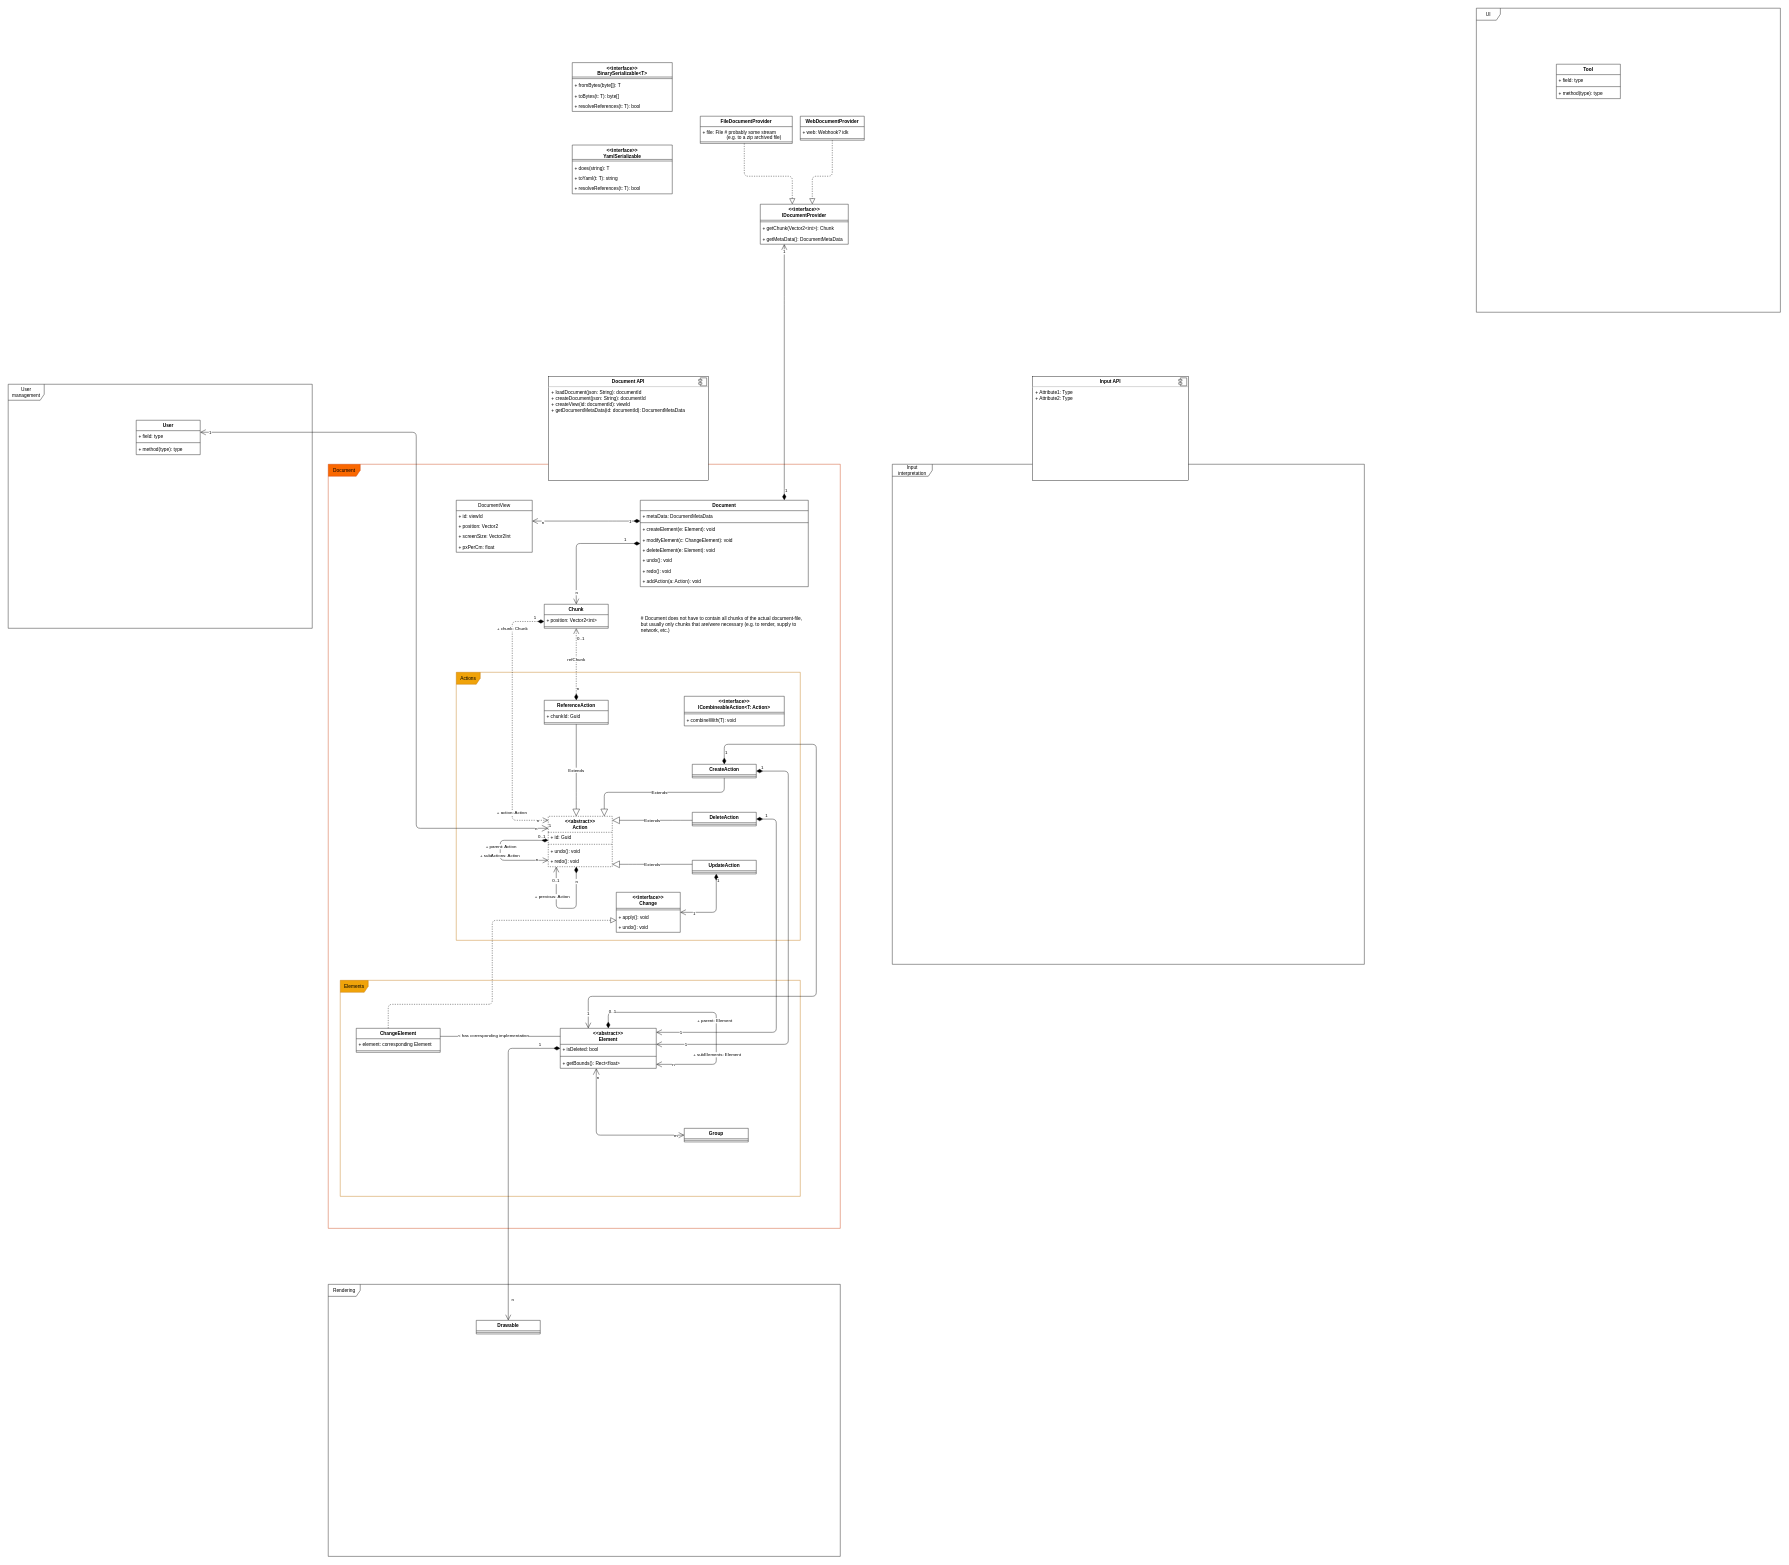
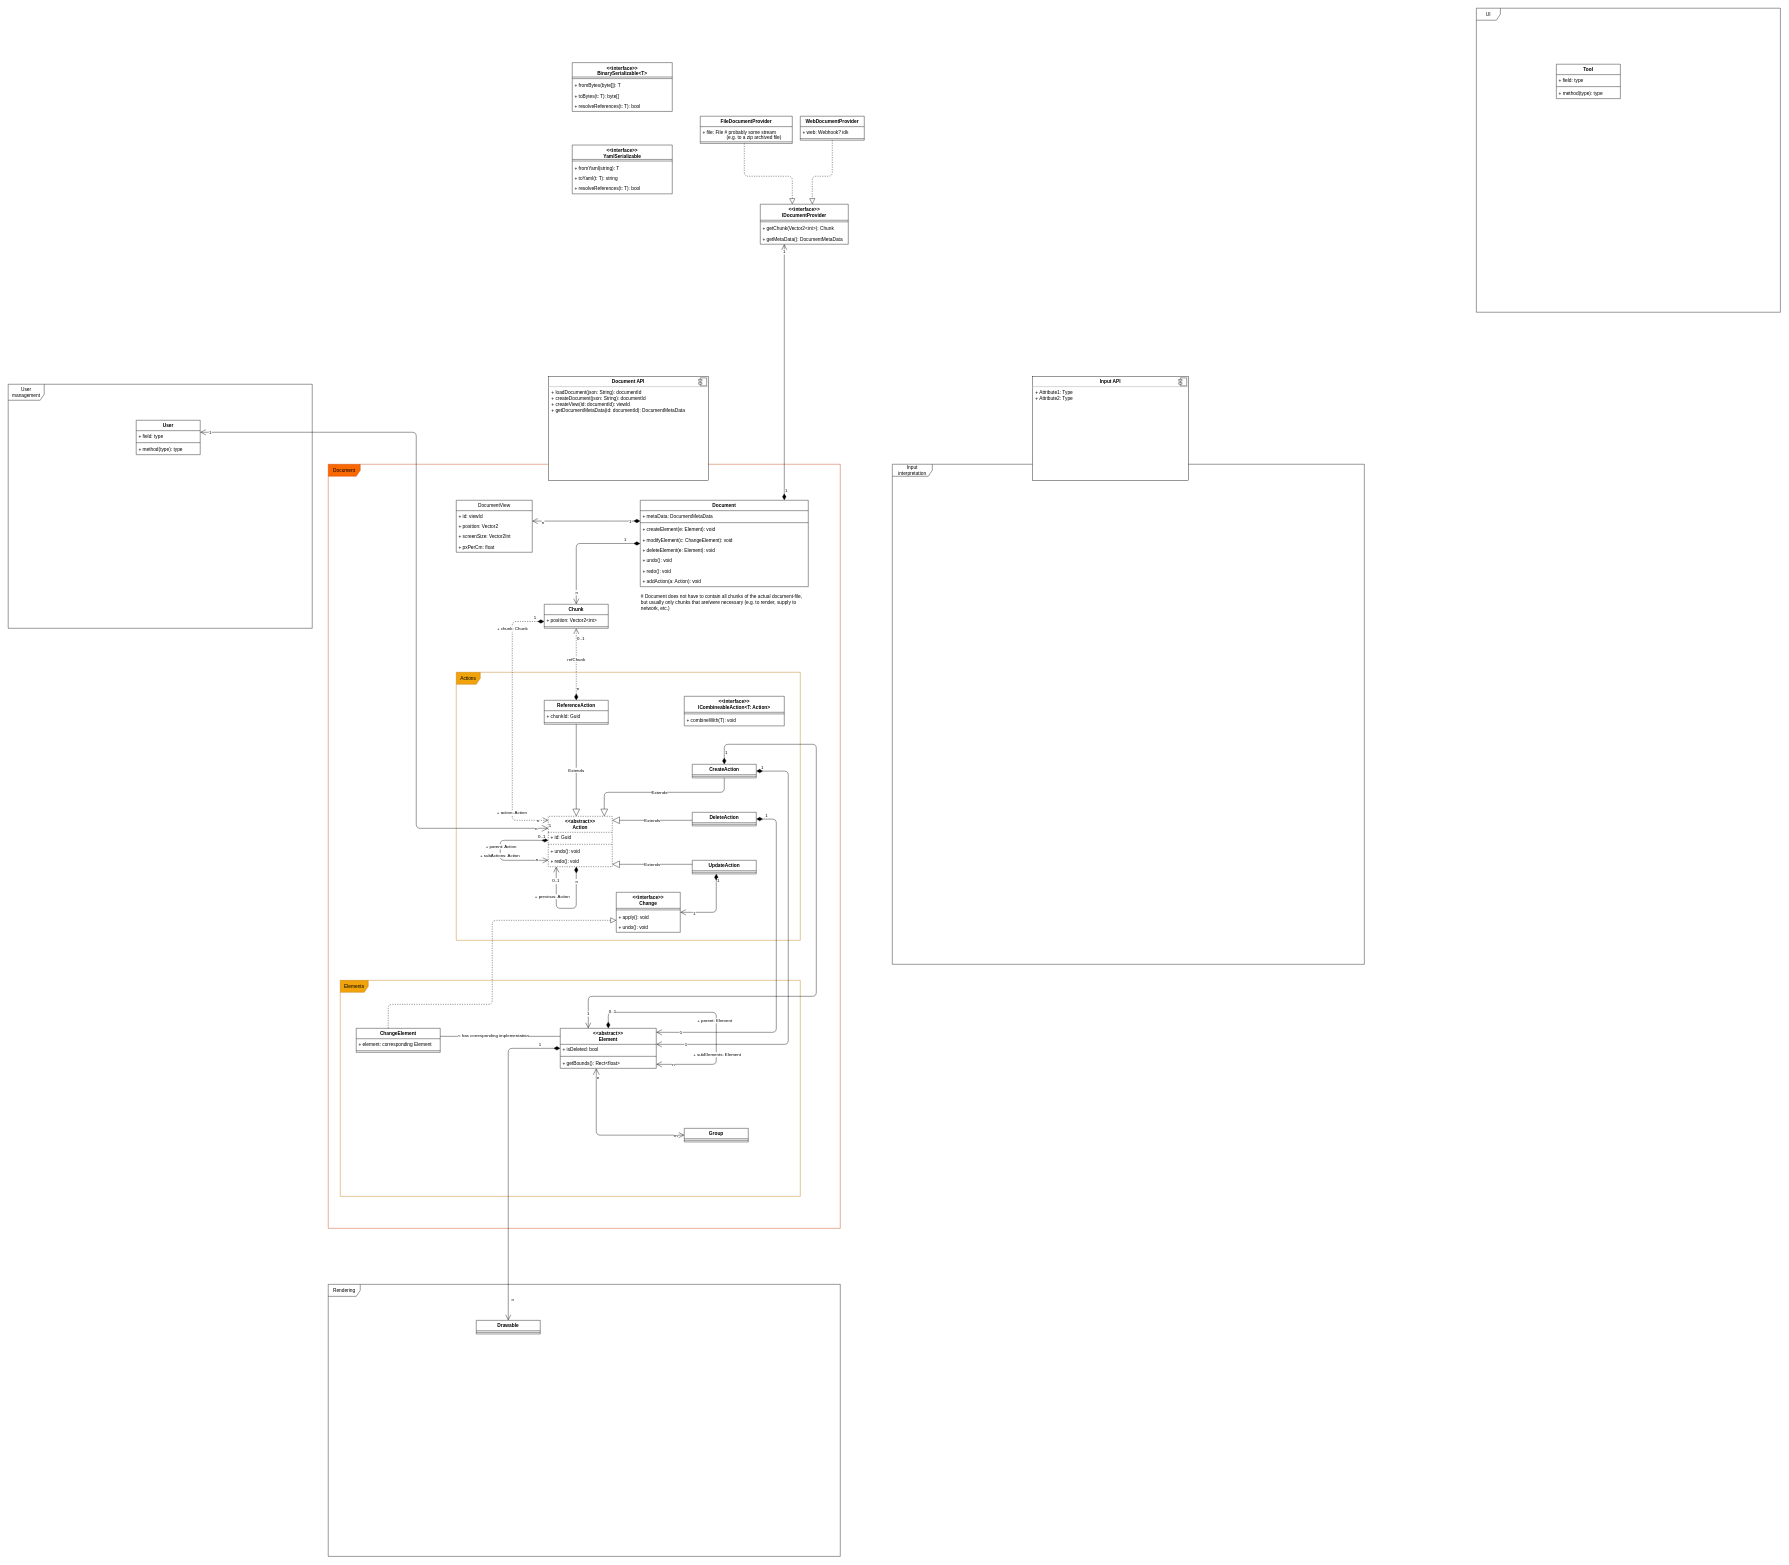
node "+ does(string): T": label "+ does(string): T" -> "+ fromYaml(string): T"
node "# Document does not have to contain all chunks of the actual document-file, but usually only chunks that are/were necessary (e.g. to render, supply to network, etc.)": moved (724, 624) -> (724, 602)
